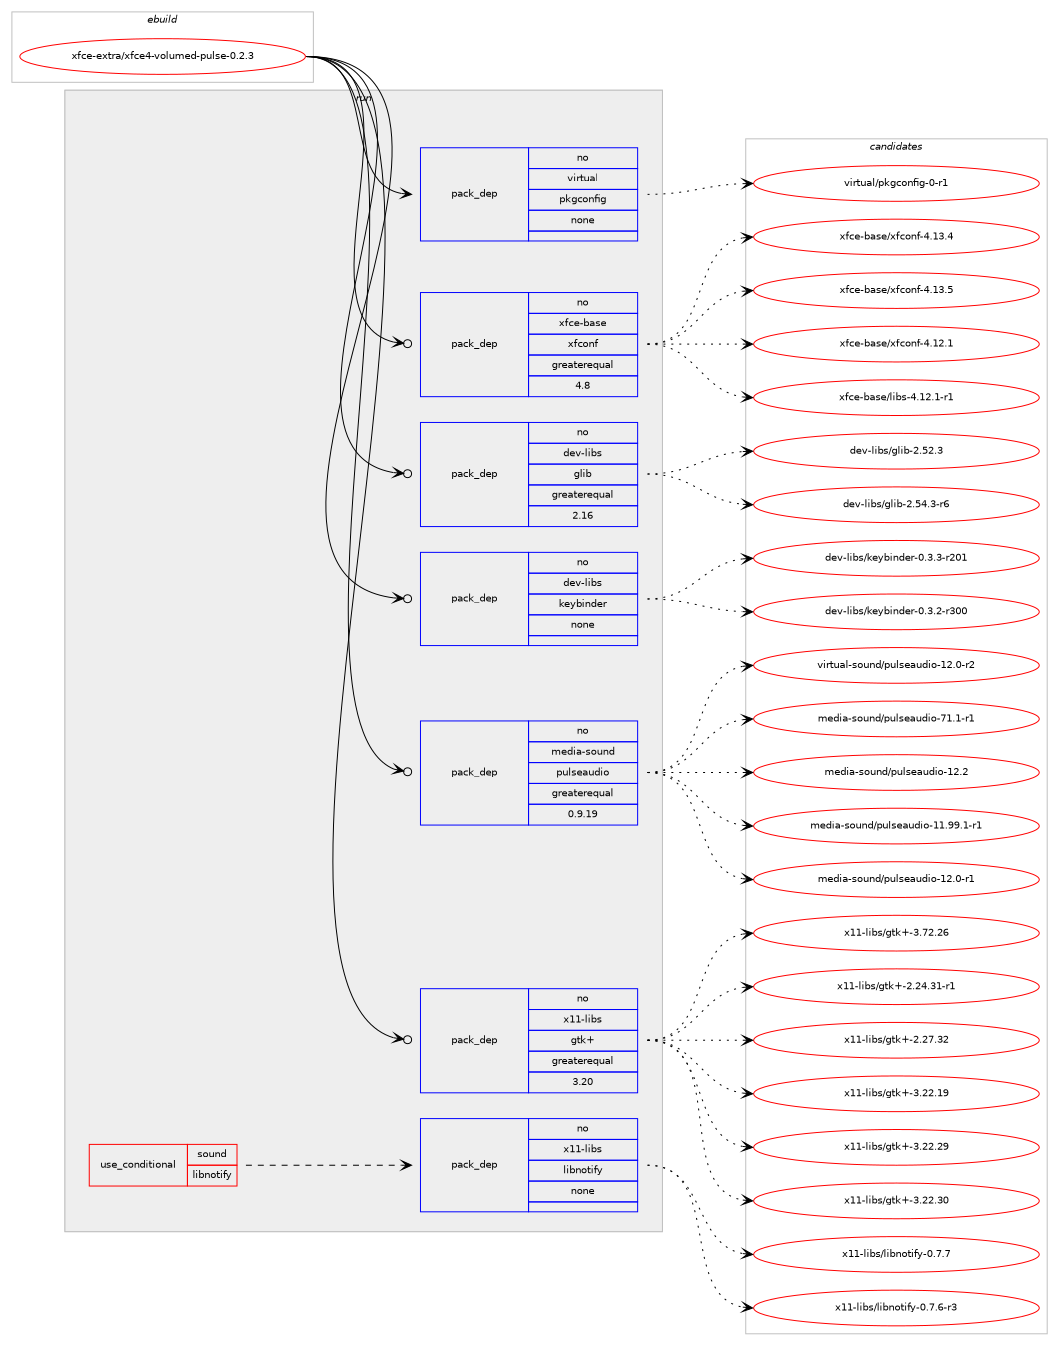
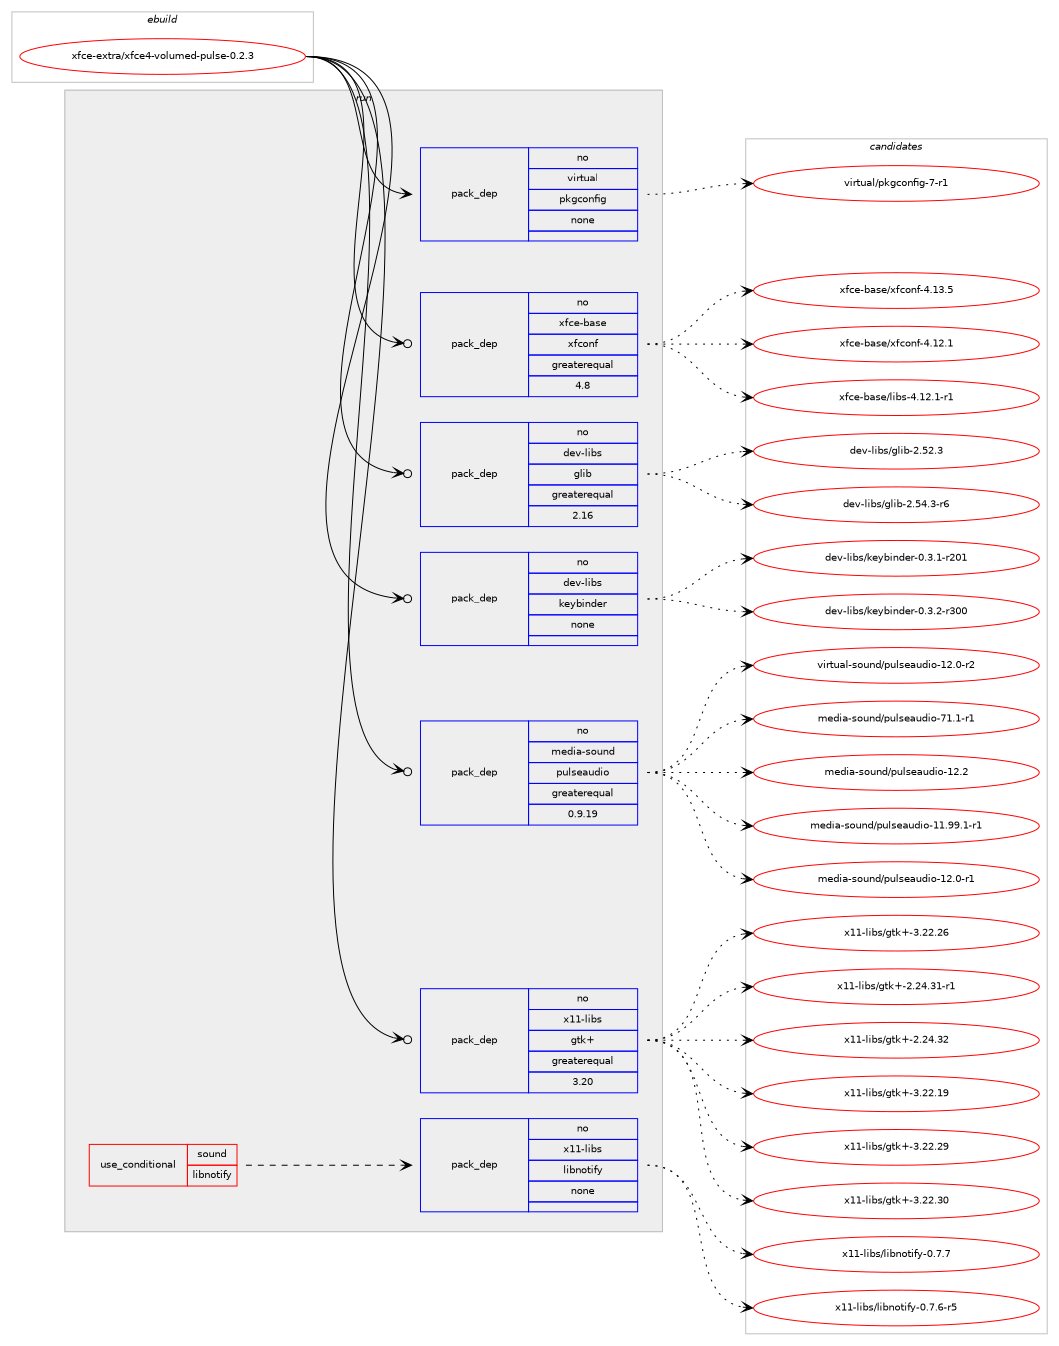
node "virtual/pkgconfig-0-r1": label "virtual/pkgconfig-0-r1" -> "virtual/pkgconfig-7-r1"
node "xfce-base/xfconf-4.13.4": removed
node "dev-libs/keybinder-0.3.3-r201": label "dev-libs/keybinder-0.3.3-r201" -> "dev-libs/keybinder-0.3.1-r201"
node "x11-libs/gtk+-3.72.26": label "x11-libs/gtk+-3.72.26" -> "x11-libs/gtk+-3.22.26"
node "x11-libs/gtk+-2.27.32": label "x11-libs/gtk+-2.27.32" -> "x11-libs/gtk+-2.24.32"
node "x11-libs/libnotify-0.7.6-r3": label "x11-libs/libnotify-0.7.6-r3" -> "x11-libs/libnotify-0.7.6-r5"
